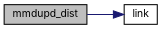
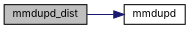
node "link": label "link" -> "mmdupd"
